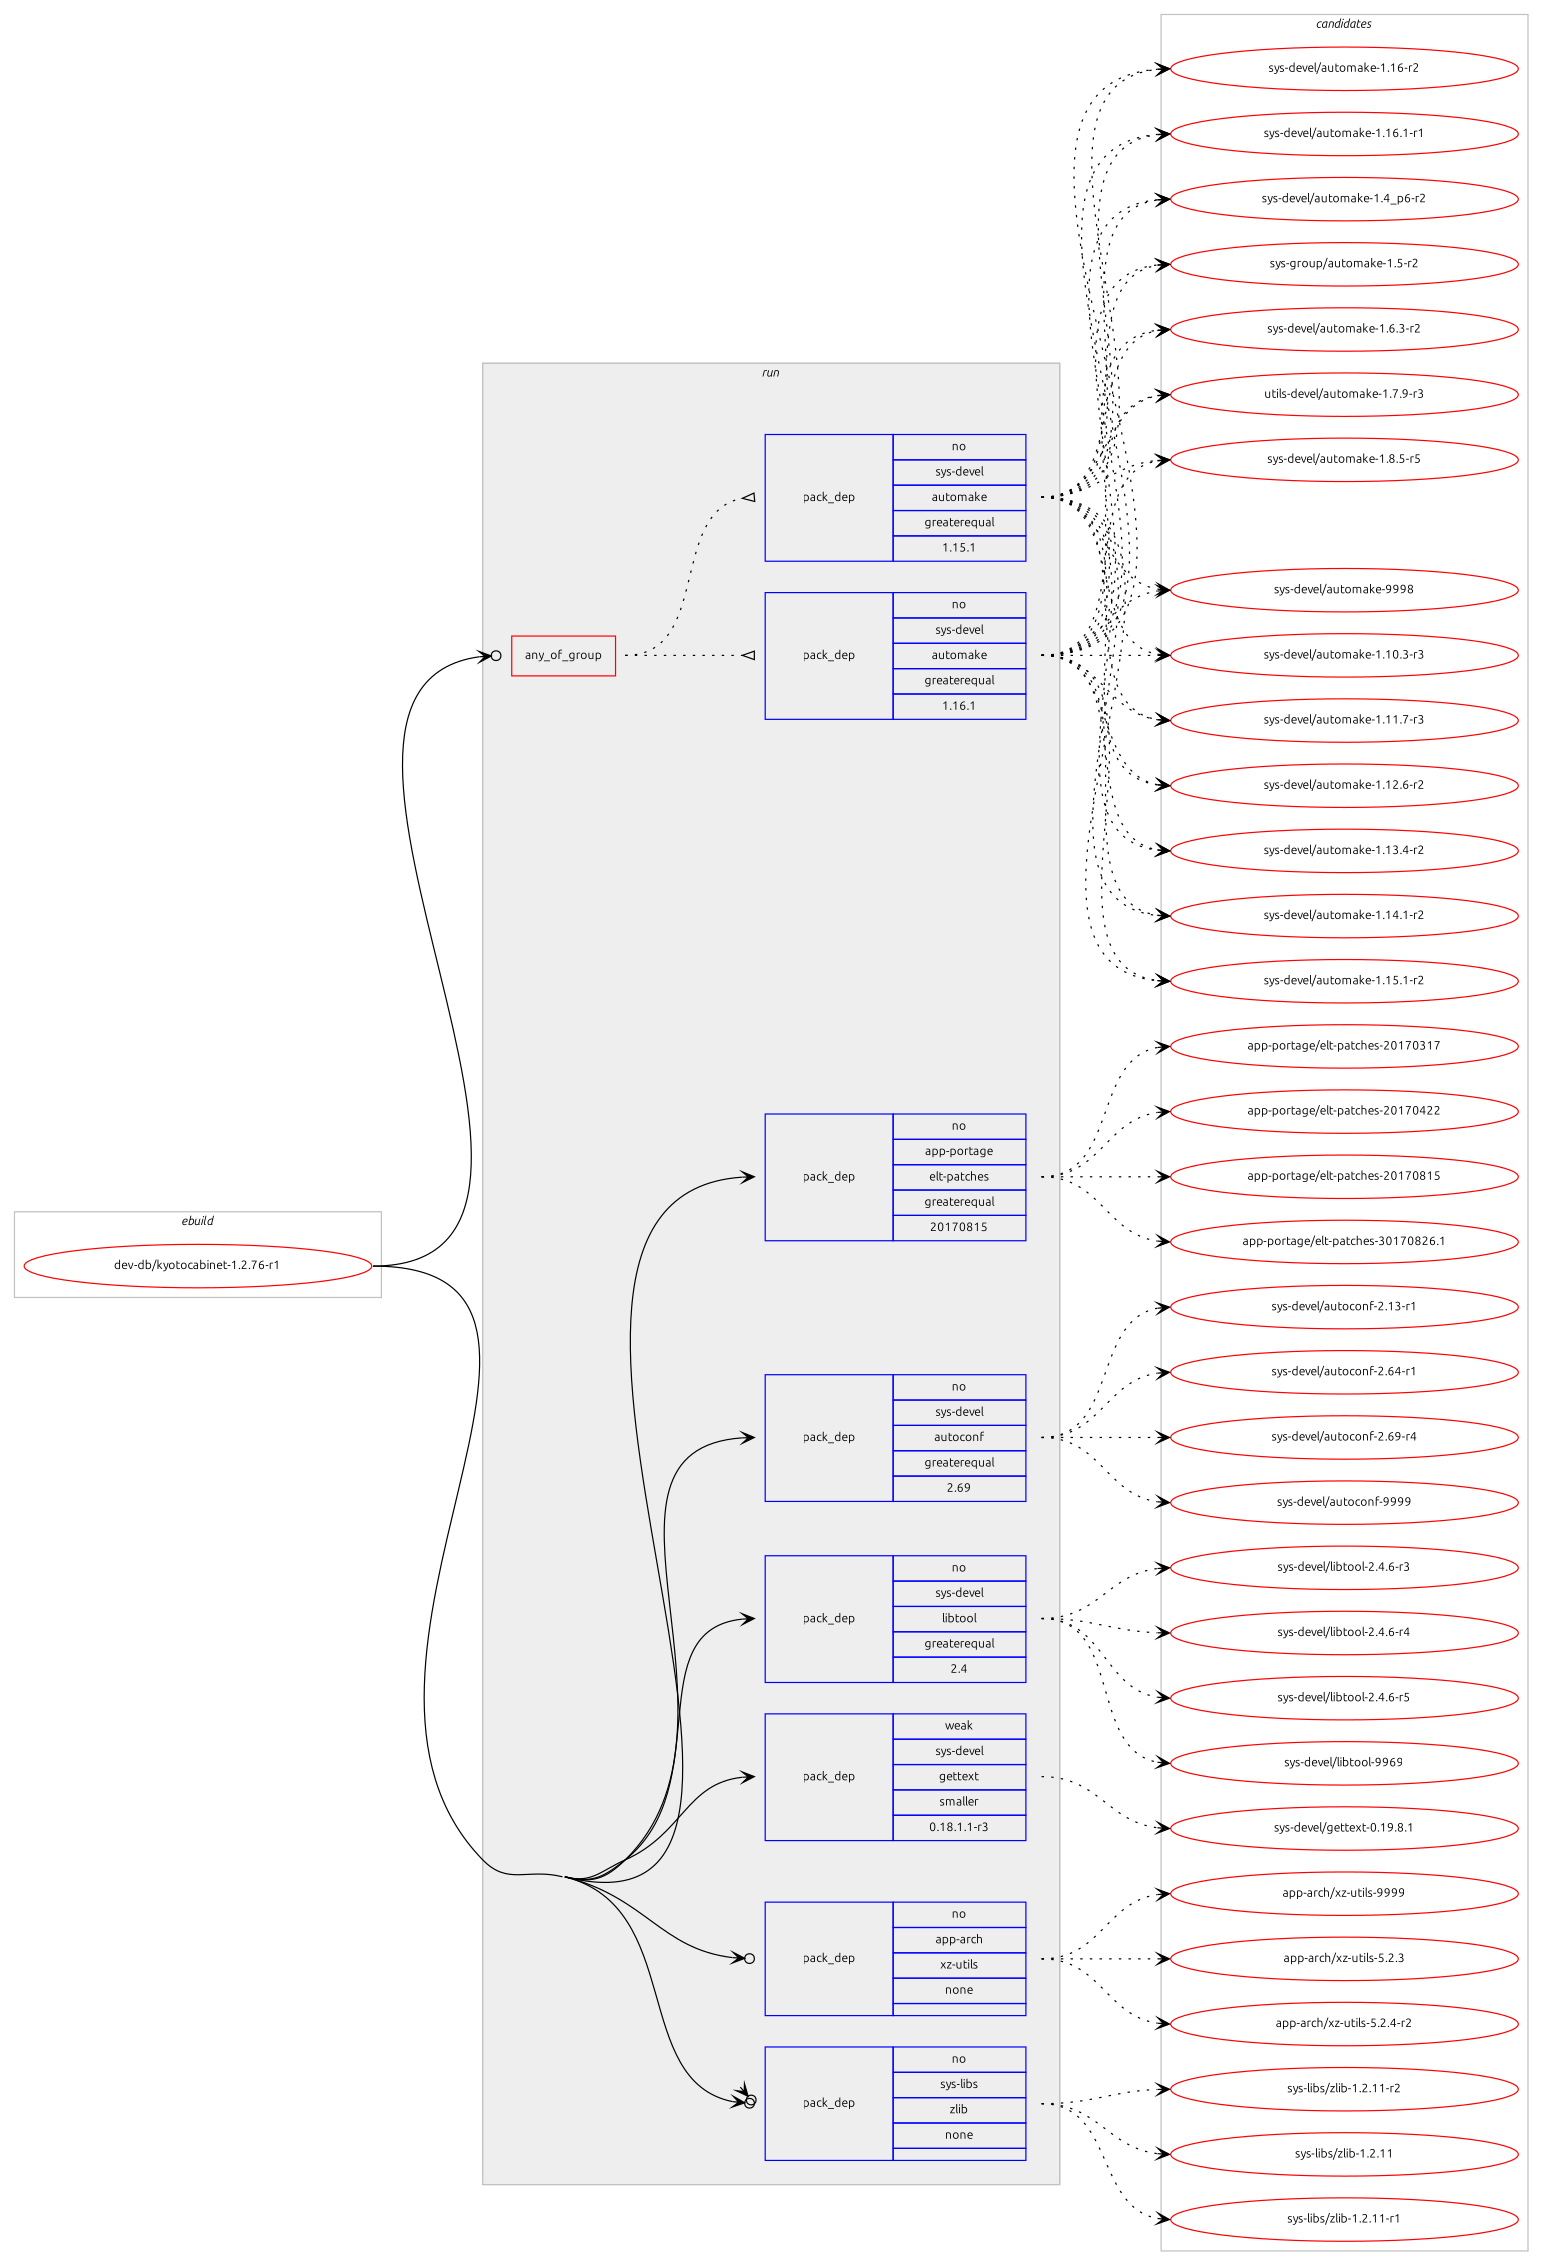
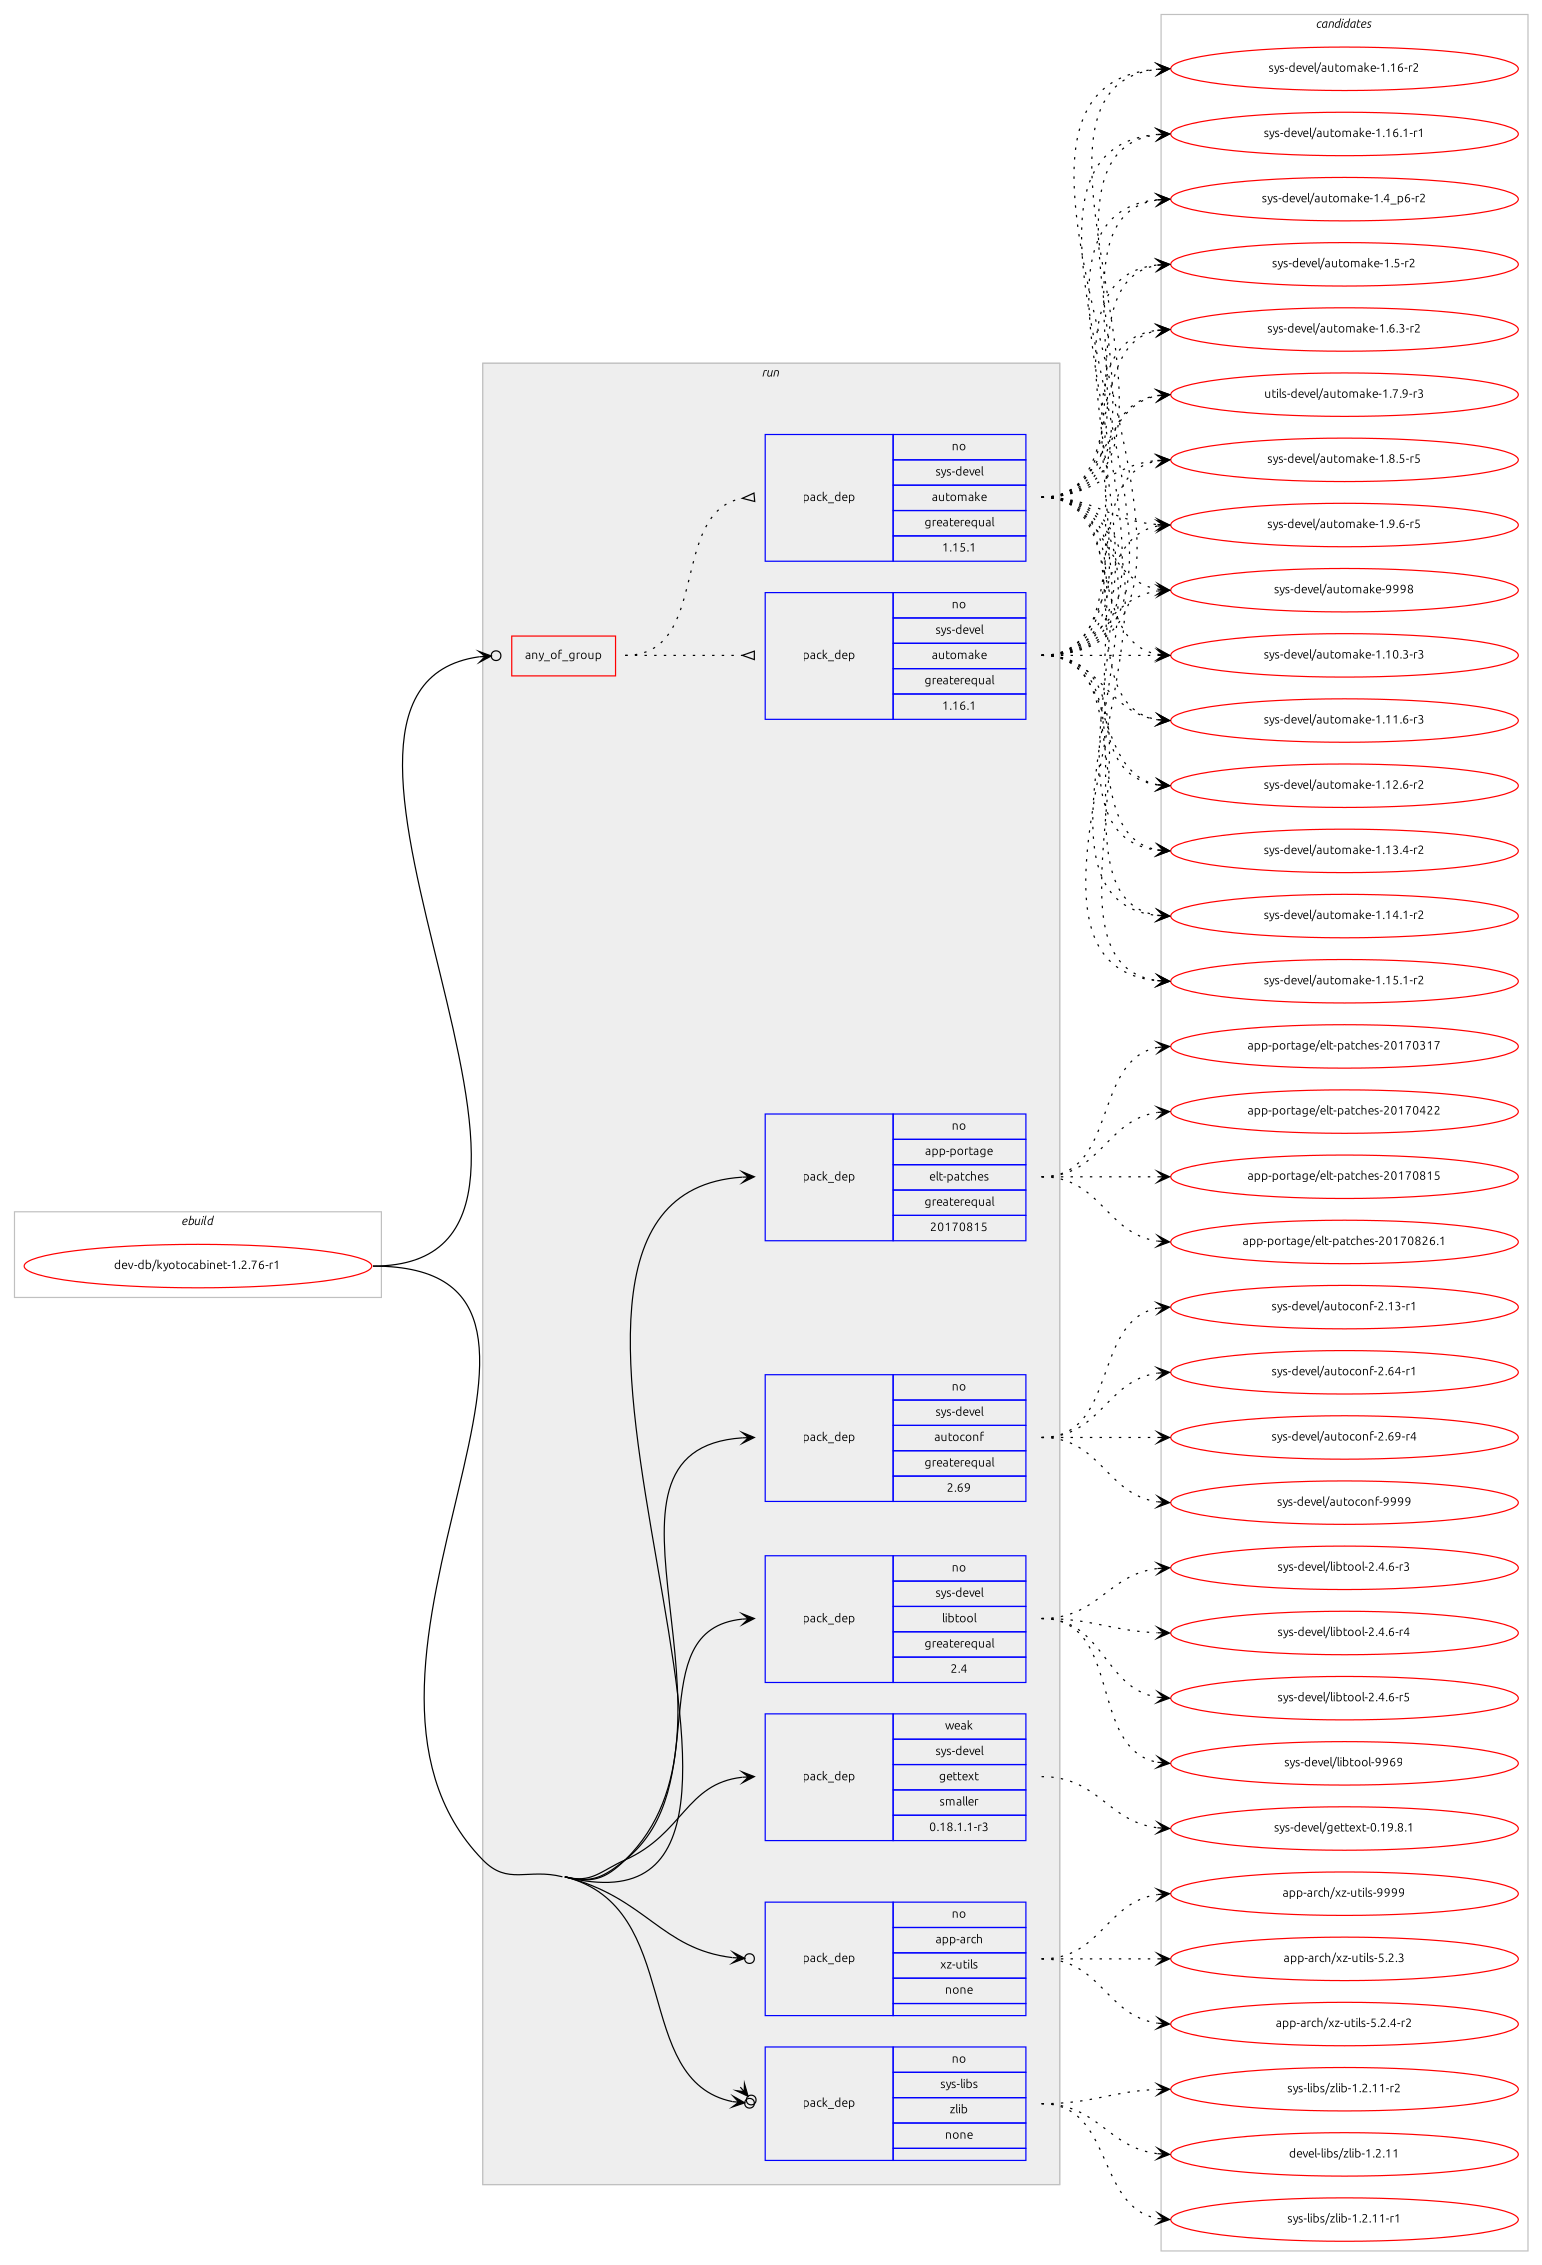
node "sys-group/automake-1.5-r2": label "sys-group/automake-1.5-r2" -> "sys-devel/automake-1.5-r2"
node "sys-devel/automake-1.9.6-r5": added
node "sys-devel/automake-1.11.7-r3": label "sys-devel/automake-1.11.7-r3" -> "sys-devel/automake-1.11.6-r3"
node "app-portage/elt-patches-30170826.1": label "app-portage/elt-patches-30170826.1" -> "app-portage/elt-patches-20170826.1"
node "sys-libs/zlib-1.2.11": label "sys-libs/zlib-1.2.11" -> "devel-libs/zlib-1.2.11"
